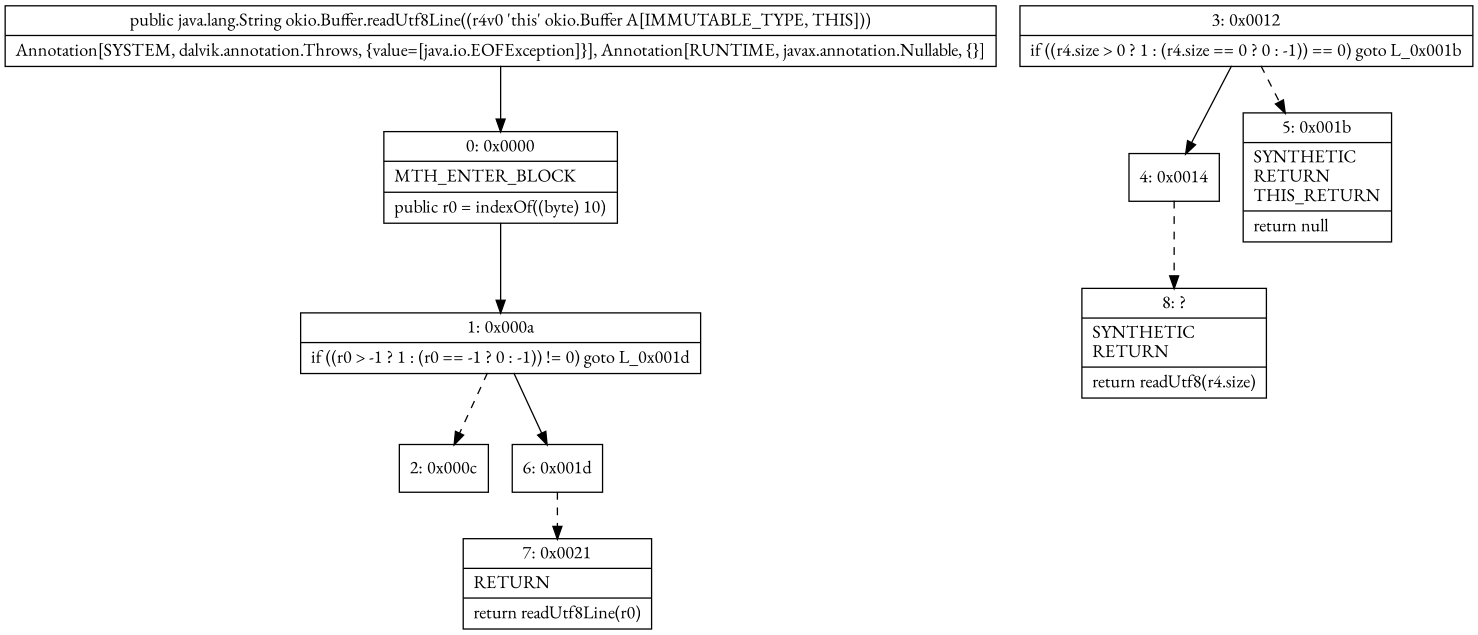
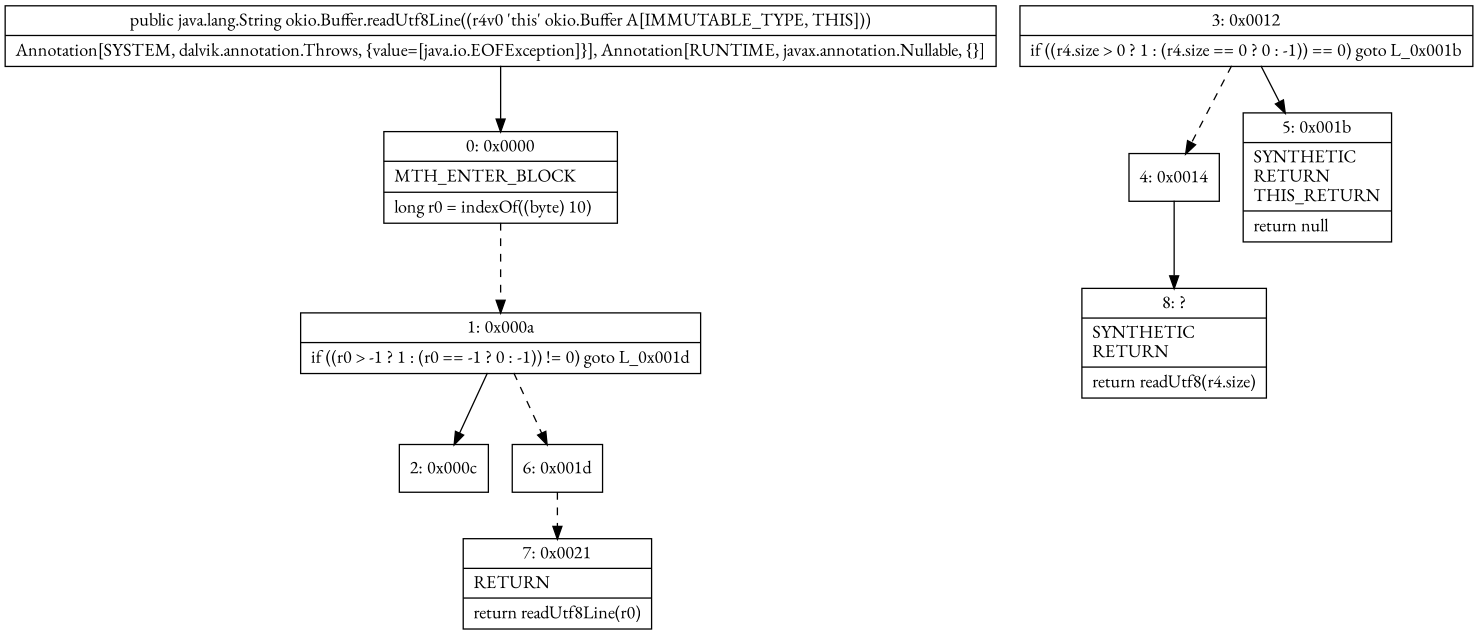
edge "3: 0x0012" -> "5: 0x001b": style dashed -> solid
edge "3: 0x0012" -> "4: 0x0014": style solid -> dashed
node "0: 0x0000": text "public r0 = indexOf((byte) 10)" -> "long r0 = indexOf((byte) 10)"
edge "4: 0x0014" -> "8: ?": style dashed -> solid
edge "0: 0x0000" -> "1: 0x000a": style solid -> dashed
edge "1: 0x000a" -> "2: 0x000c": style dashed -> solid
edge "1: 0x000a" -> "6: 0x001d": style solid -> dashed
